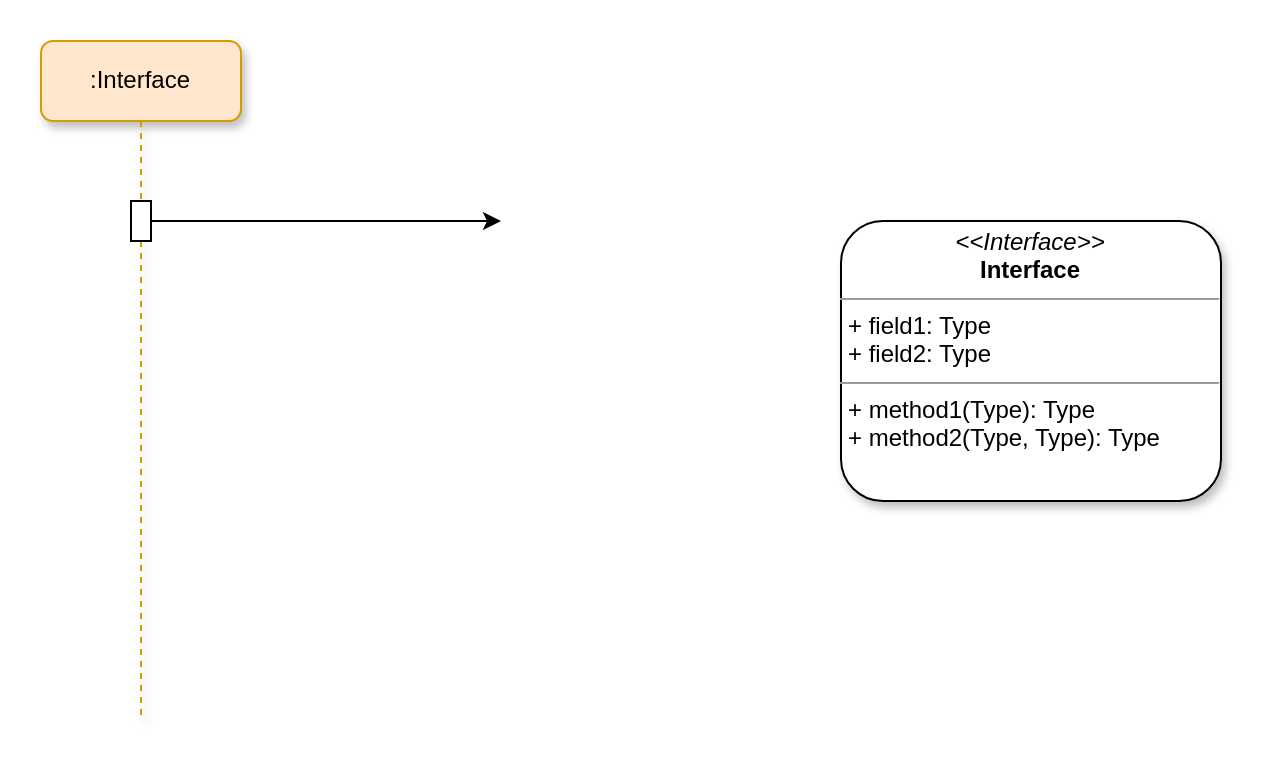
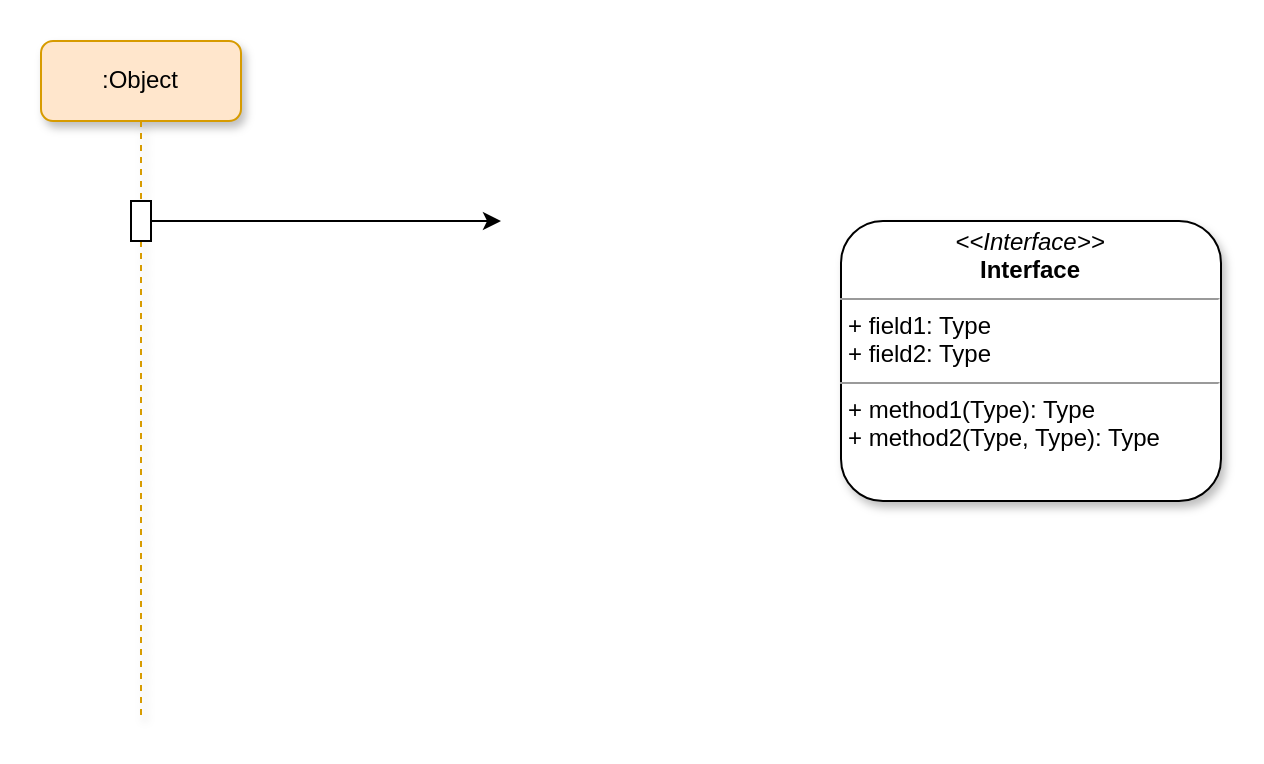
node ":Interface": label ":Interface" -> ":Object"
